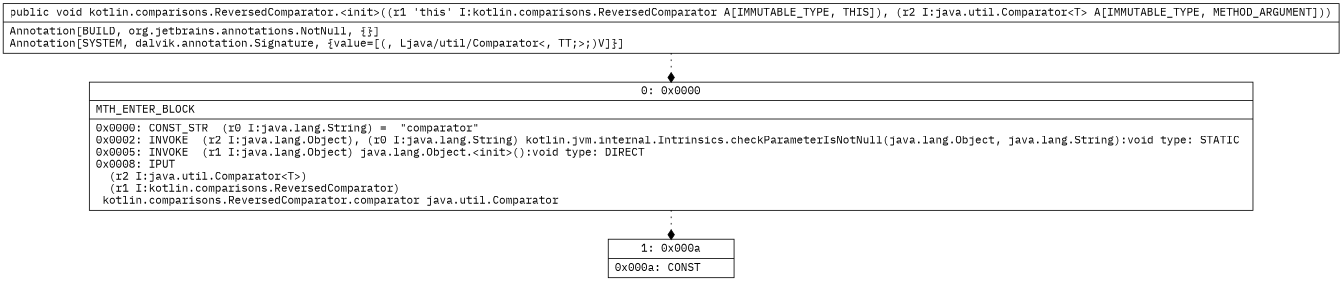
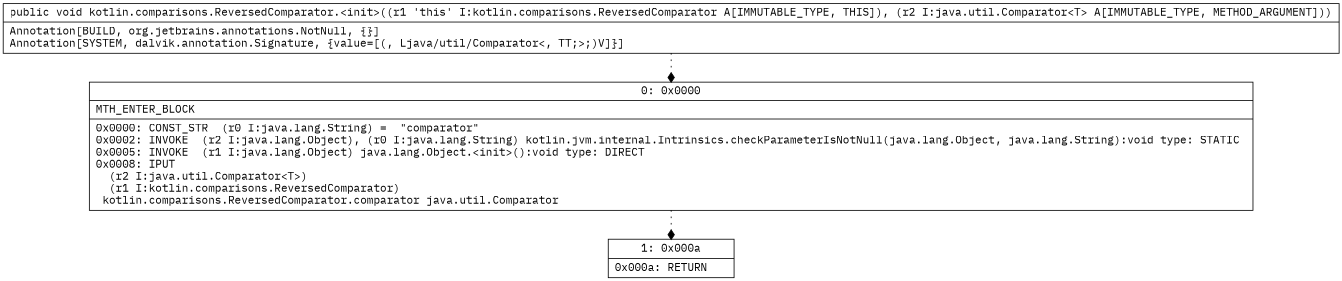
node "1: 0x000a": text "0x000a: CONST" -> "0x000a: RETURN"
